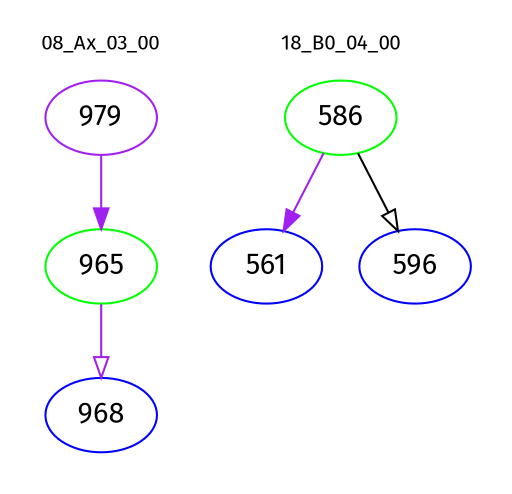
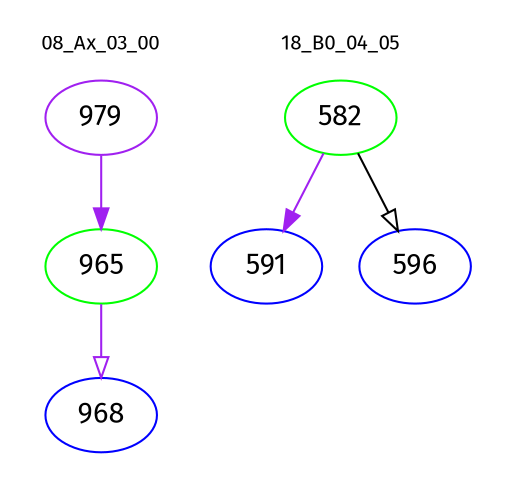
cluster "18_B0_04_00": label "18_B0_04_00" -> "18_B0_04_05"
node "586": label "586" -> "582"
node "561": label "561" -> "591"
